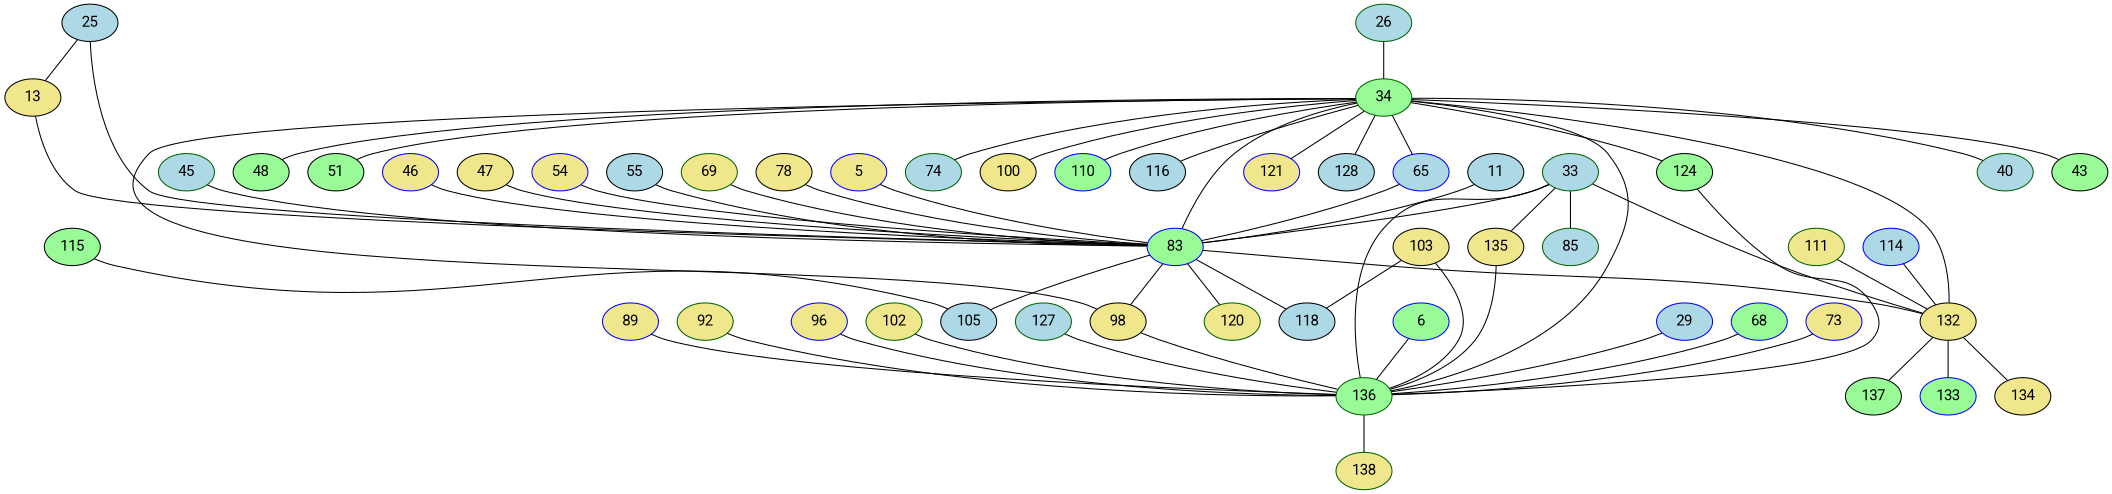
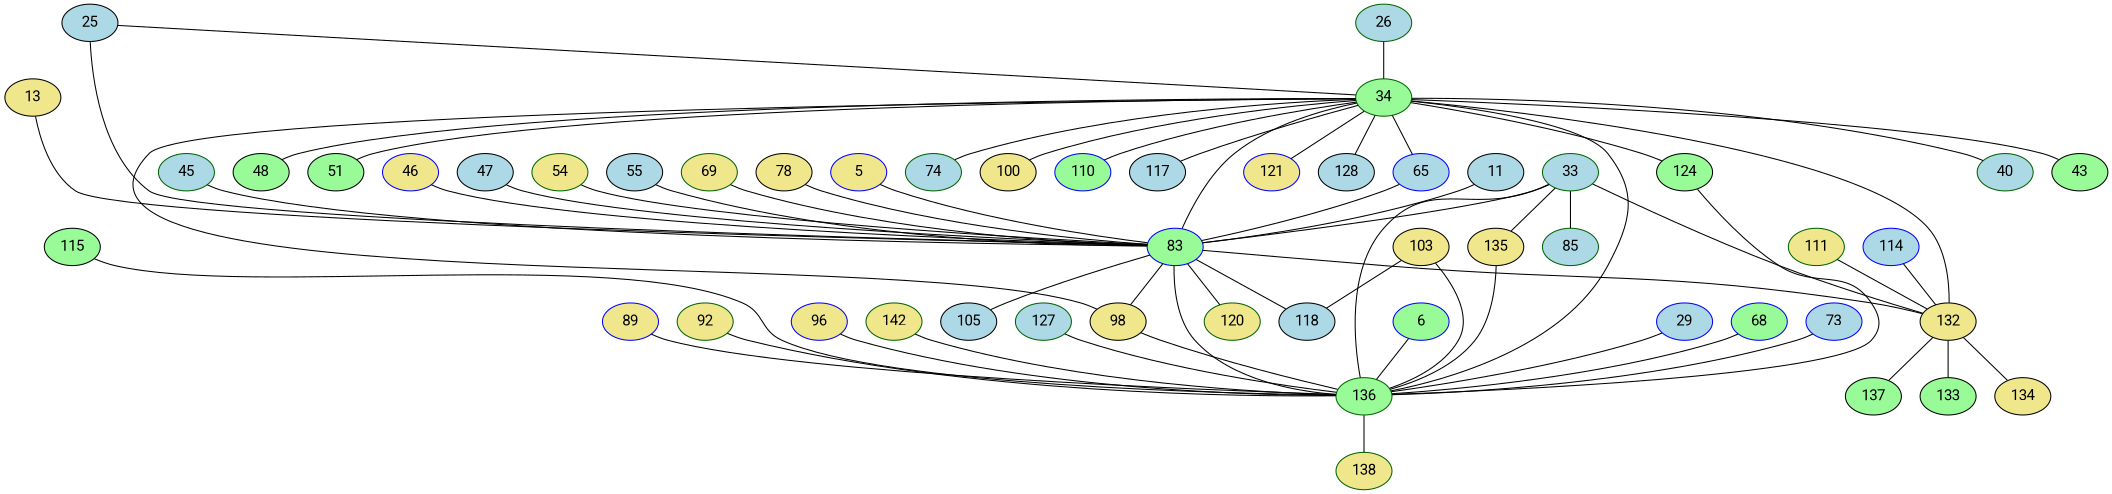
edge "25" -- "13": now "25" -- "34"
node "47": fillcolor khaki -> lightblue
node "54": color blue -> darkgreen
node "116": label "116" -> "117"
edge "115" -- "105": now "115" -- "136"
node "102": label "102" -> "142"
node "73": fillcolor khaki -> lightblue
edge "83" -- "136": added
node "133": color blue -> black
